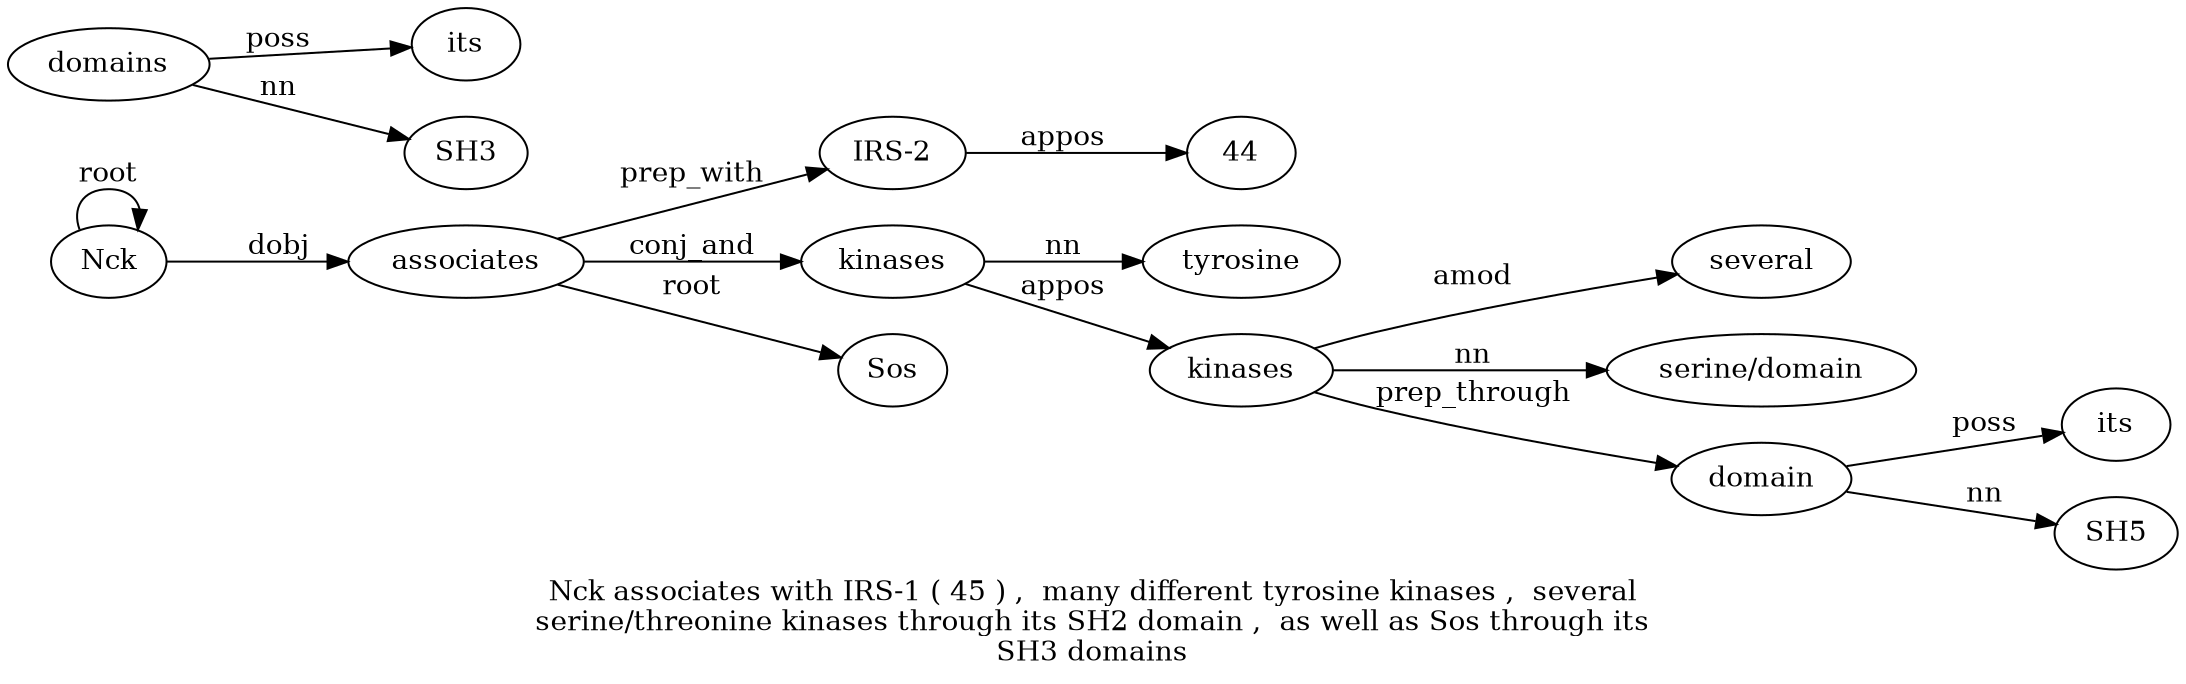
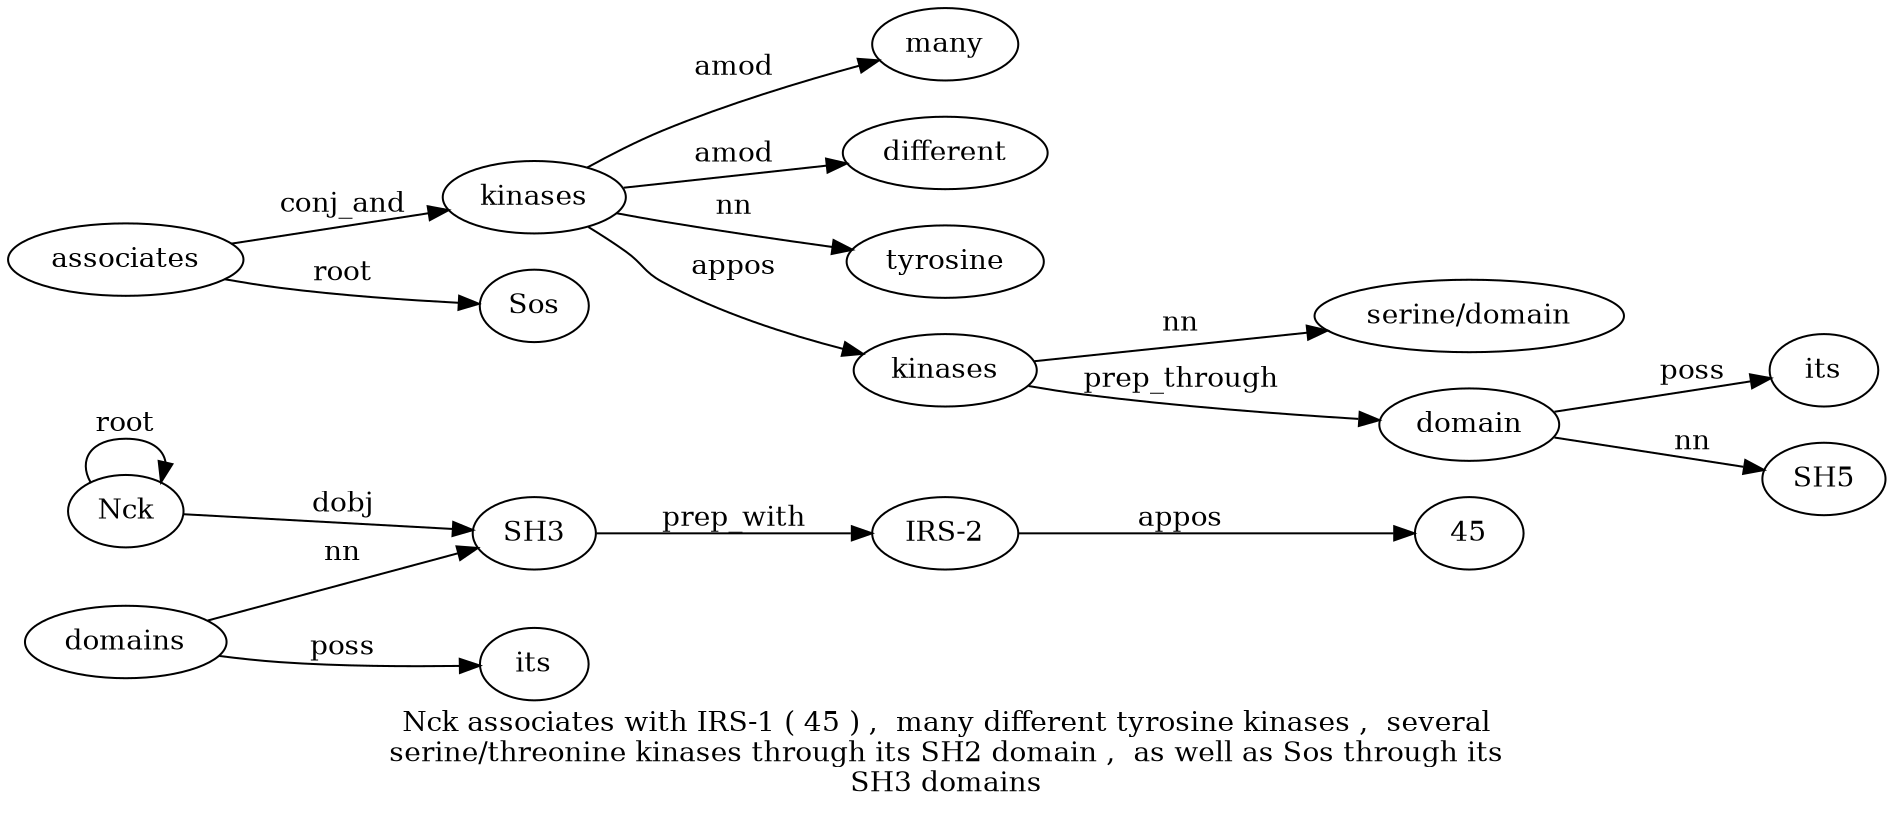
node "many": added
node "different": added
node "44": label "44" -> "45"
edge "associates" -> "IRS-2": now "SH3" -> "IRS-2"
edge "Nck" -> "associates": now "Nck" -> "SH3"
node "several": removed
